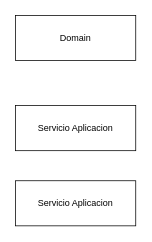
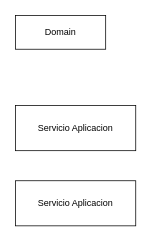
node "Domain": size 120x45 -> 90x34
